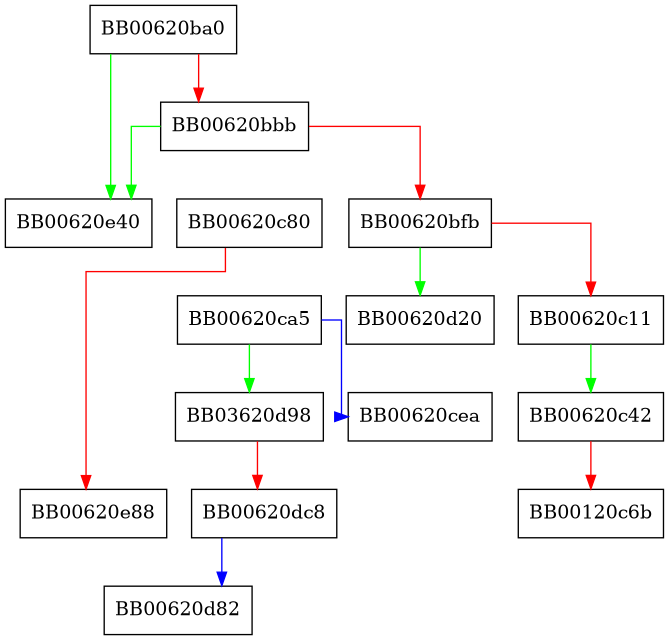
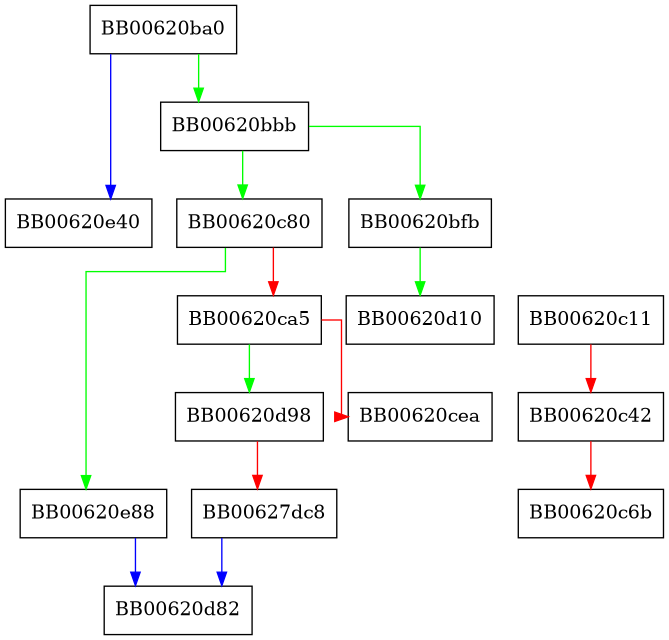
edge "BB00620ba0" -> "BB00620bbb": color red -> green
edge "BB00620ba0" -> "BB00620e40": color green -> blue
edge "BB00620bbb" -> "BB00620bfb": color red -> green
edge "BB00620bbb" -> "BB00620e40": now "BB00620bbb" -> "BB00620c80"
edge "BB00620bfb" -> "BB00620c11": removed
edge "BB00620c80" -> "BB00620ca5": added
edge "BB00620c80" -> "BB00620e88": color red -> green
node "BB00620d20": label "BB00620d20" -> "BB00620d10"
edge "BB00620ca5" -> "BB00620cea": color blue -> red
edge "BB00620c11" -> "BB00620c42": color green -> red
node "BB03620d98": label "BB03620d98" -> "BB00620d98"
node "BB00620dc8": label "BB00620dc8" -> "BB00627dc8"
node "BB00120c6b": label "BB00120c6b" -> "BB00620c6b"
edge "BB00620e88" -> "BB00620d82": added
